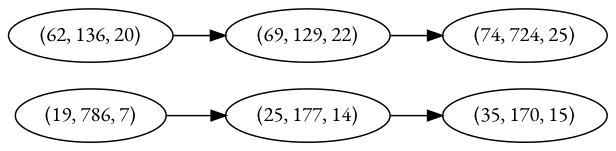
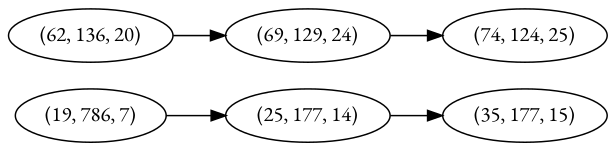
node "(69, 129, 22)": label "(69, 129, 22)" -> "(69, 129, 24)"
node "(74, 724, 25)": label "(74, 724, 25)" -> "(74, 124, 25)"
node "(35, 170, 15)": label "(35, 170, 15)" -> "(35, 177, 15)"
